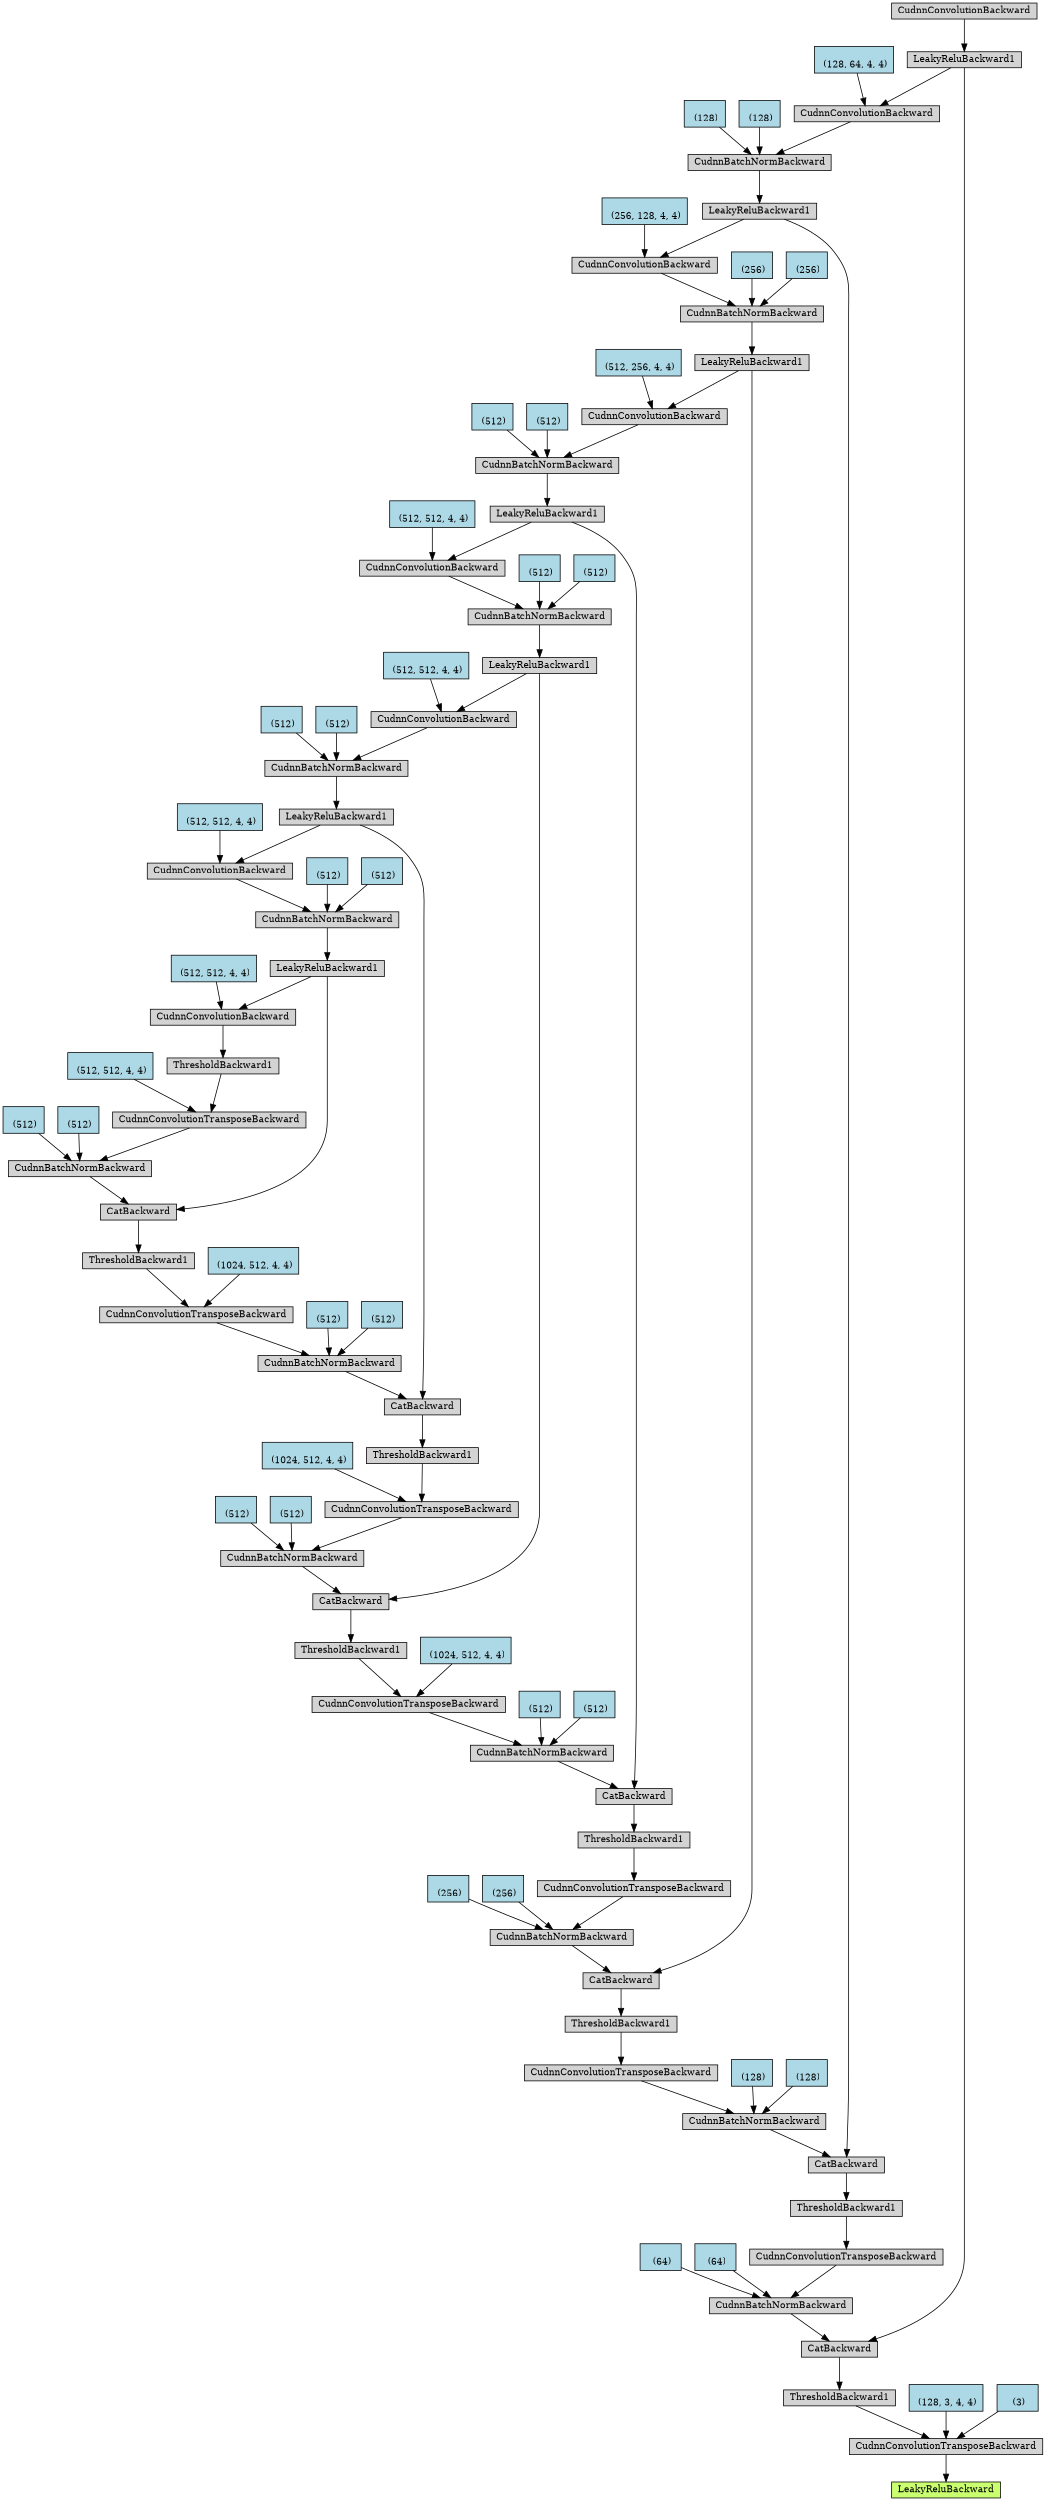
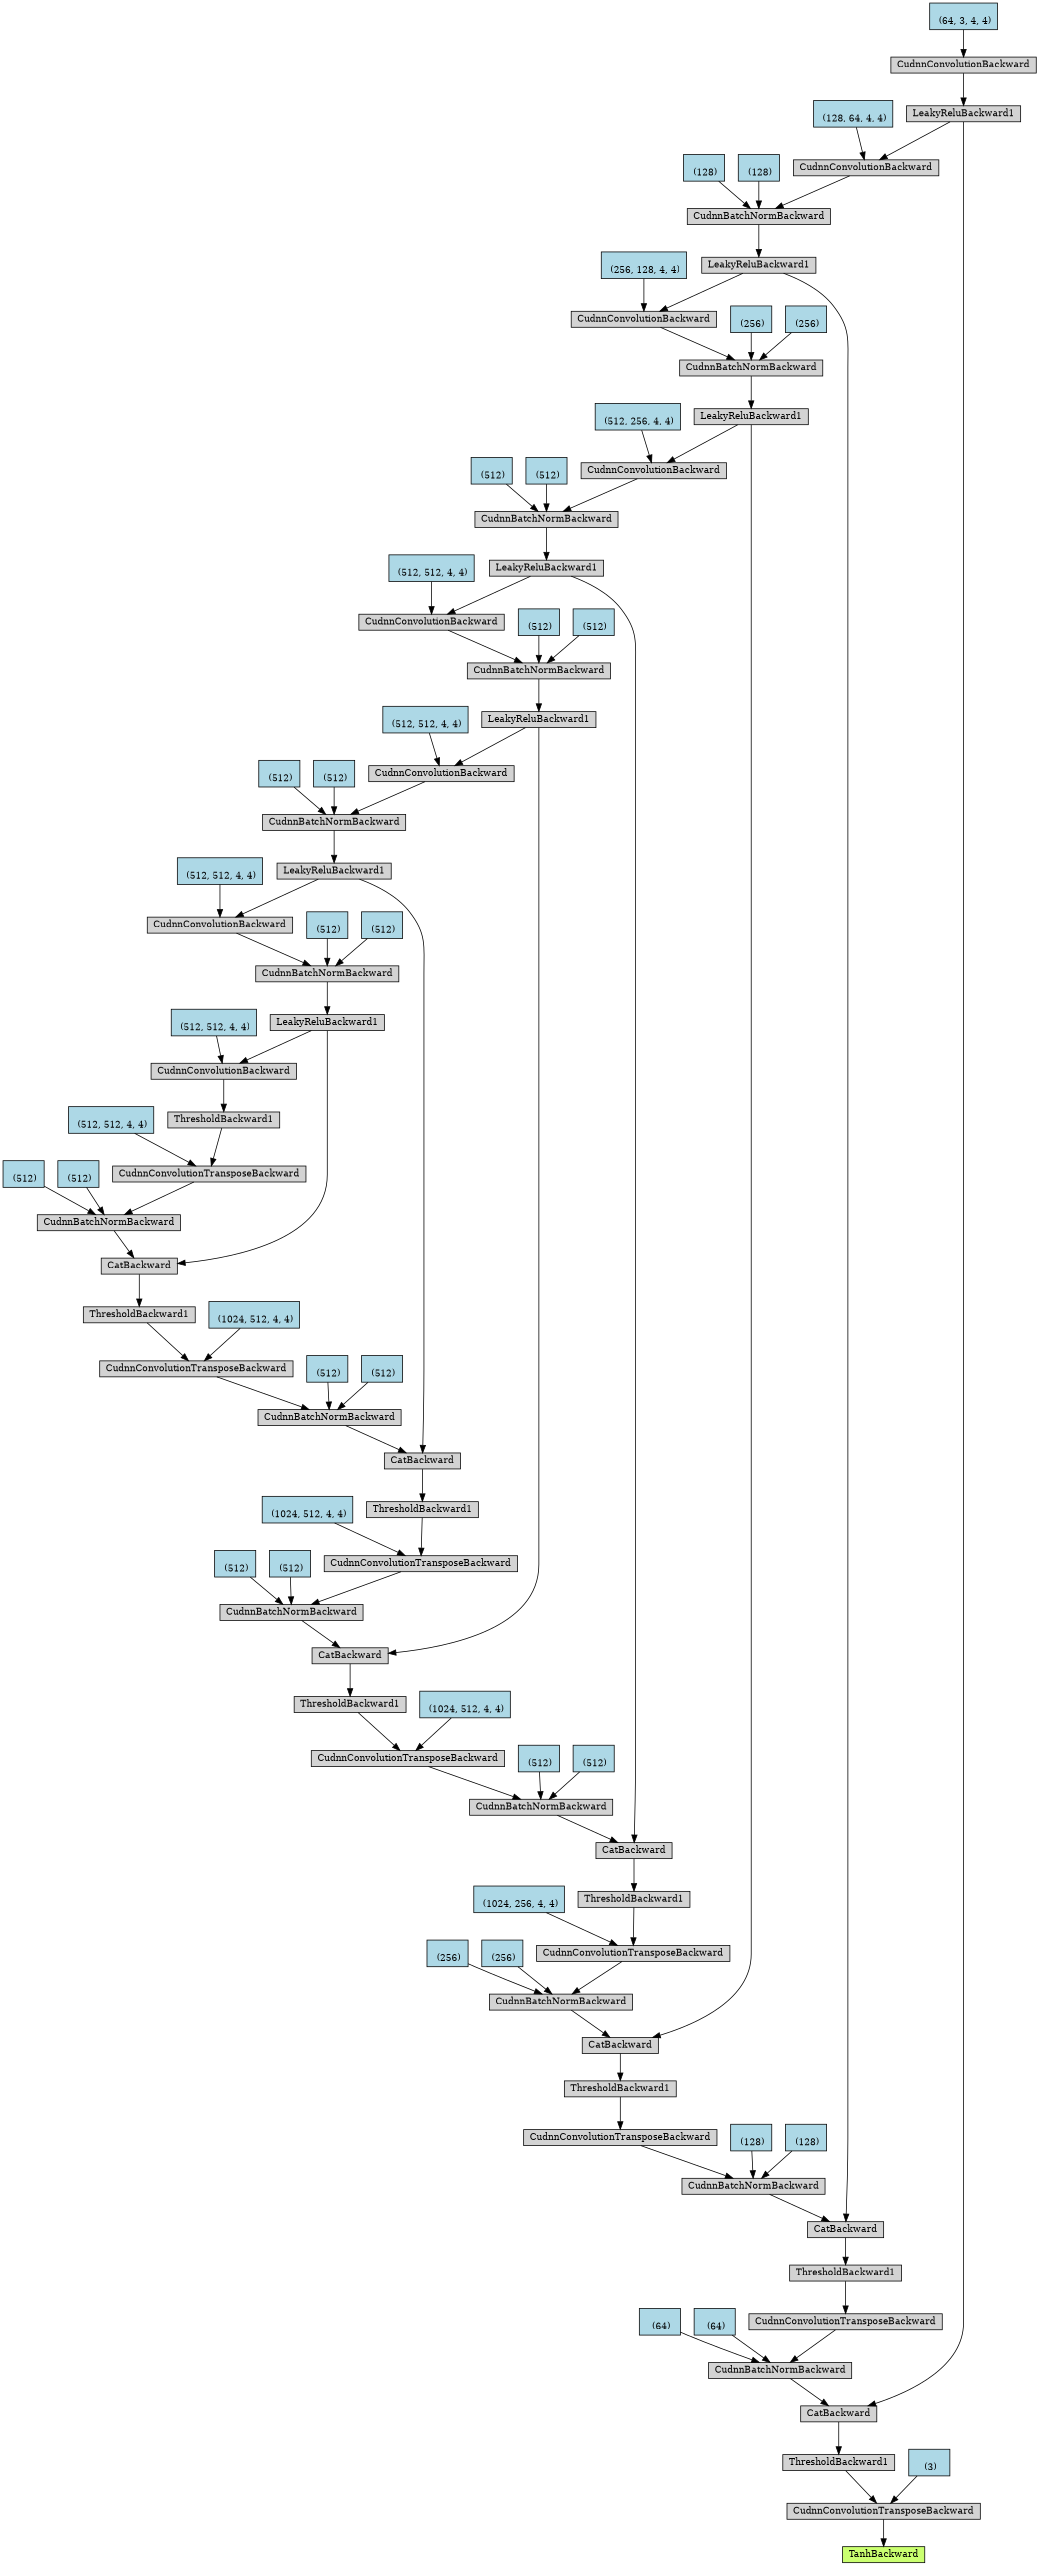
node "(64, 3, 4, 4)": added
node "(1024, 256, 4, 4)": added
node "(128, 3, 4, 4)": removed
node "LeakyReluBackward": label "LeakyReluBackward" -> "TanhBackward"
